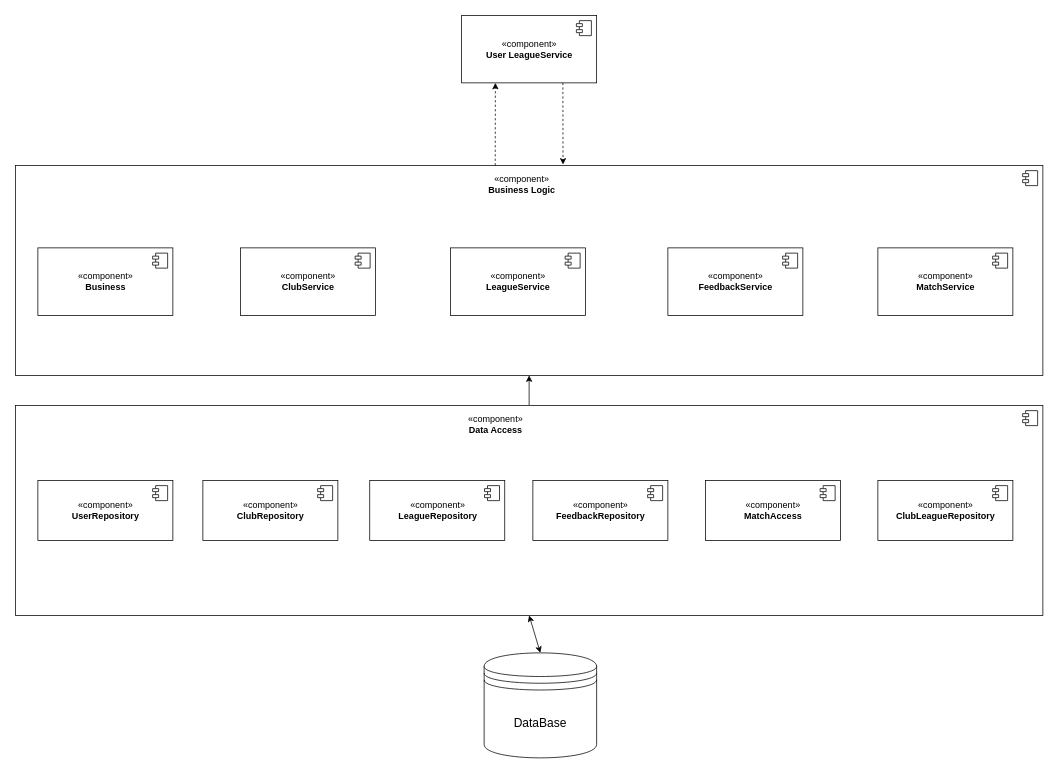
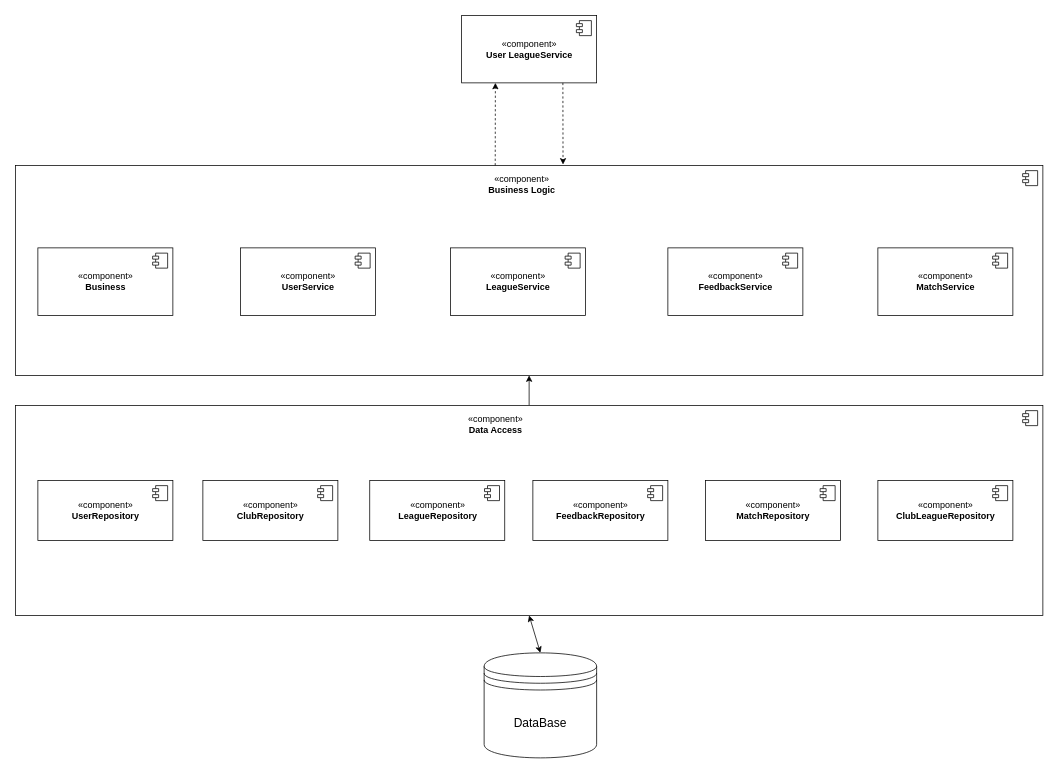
node "«component» ClubService": label "«component» ClubService" -> "«component» UserService"
node "«component» MatchAccess": label "«component» MatchAccess" -> "«component» MatchRepository"
